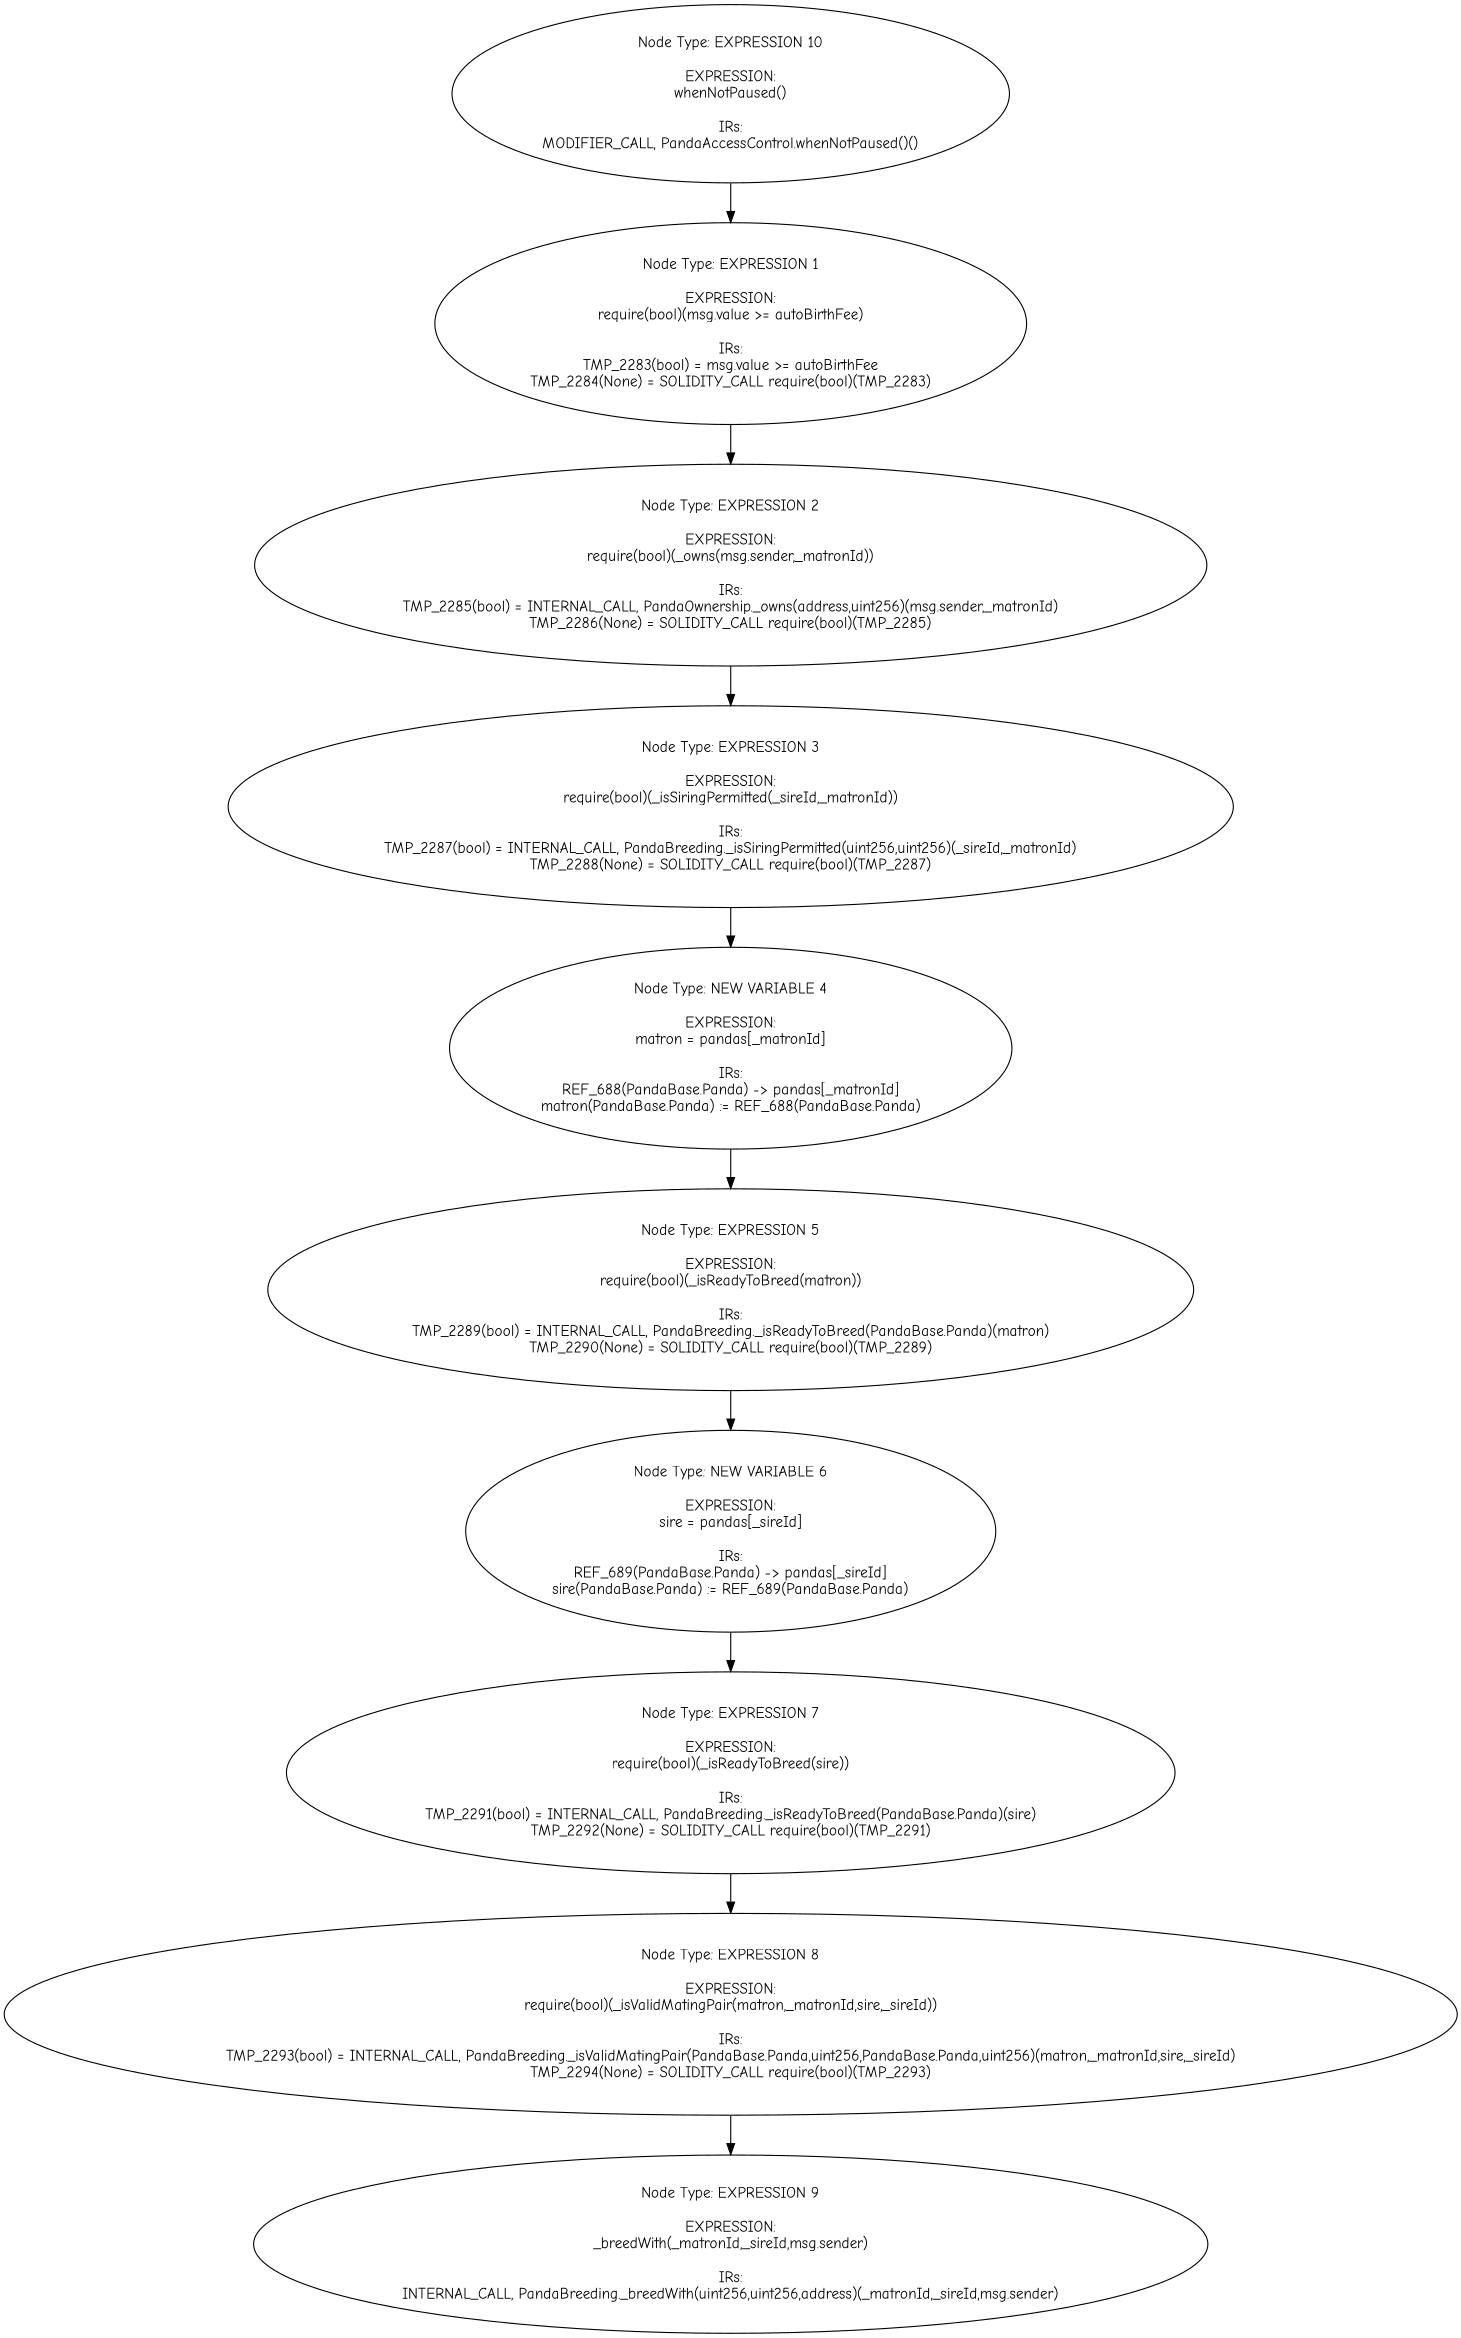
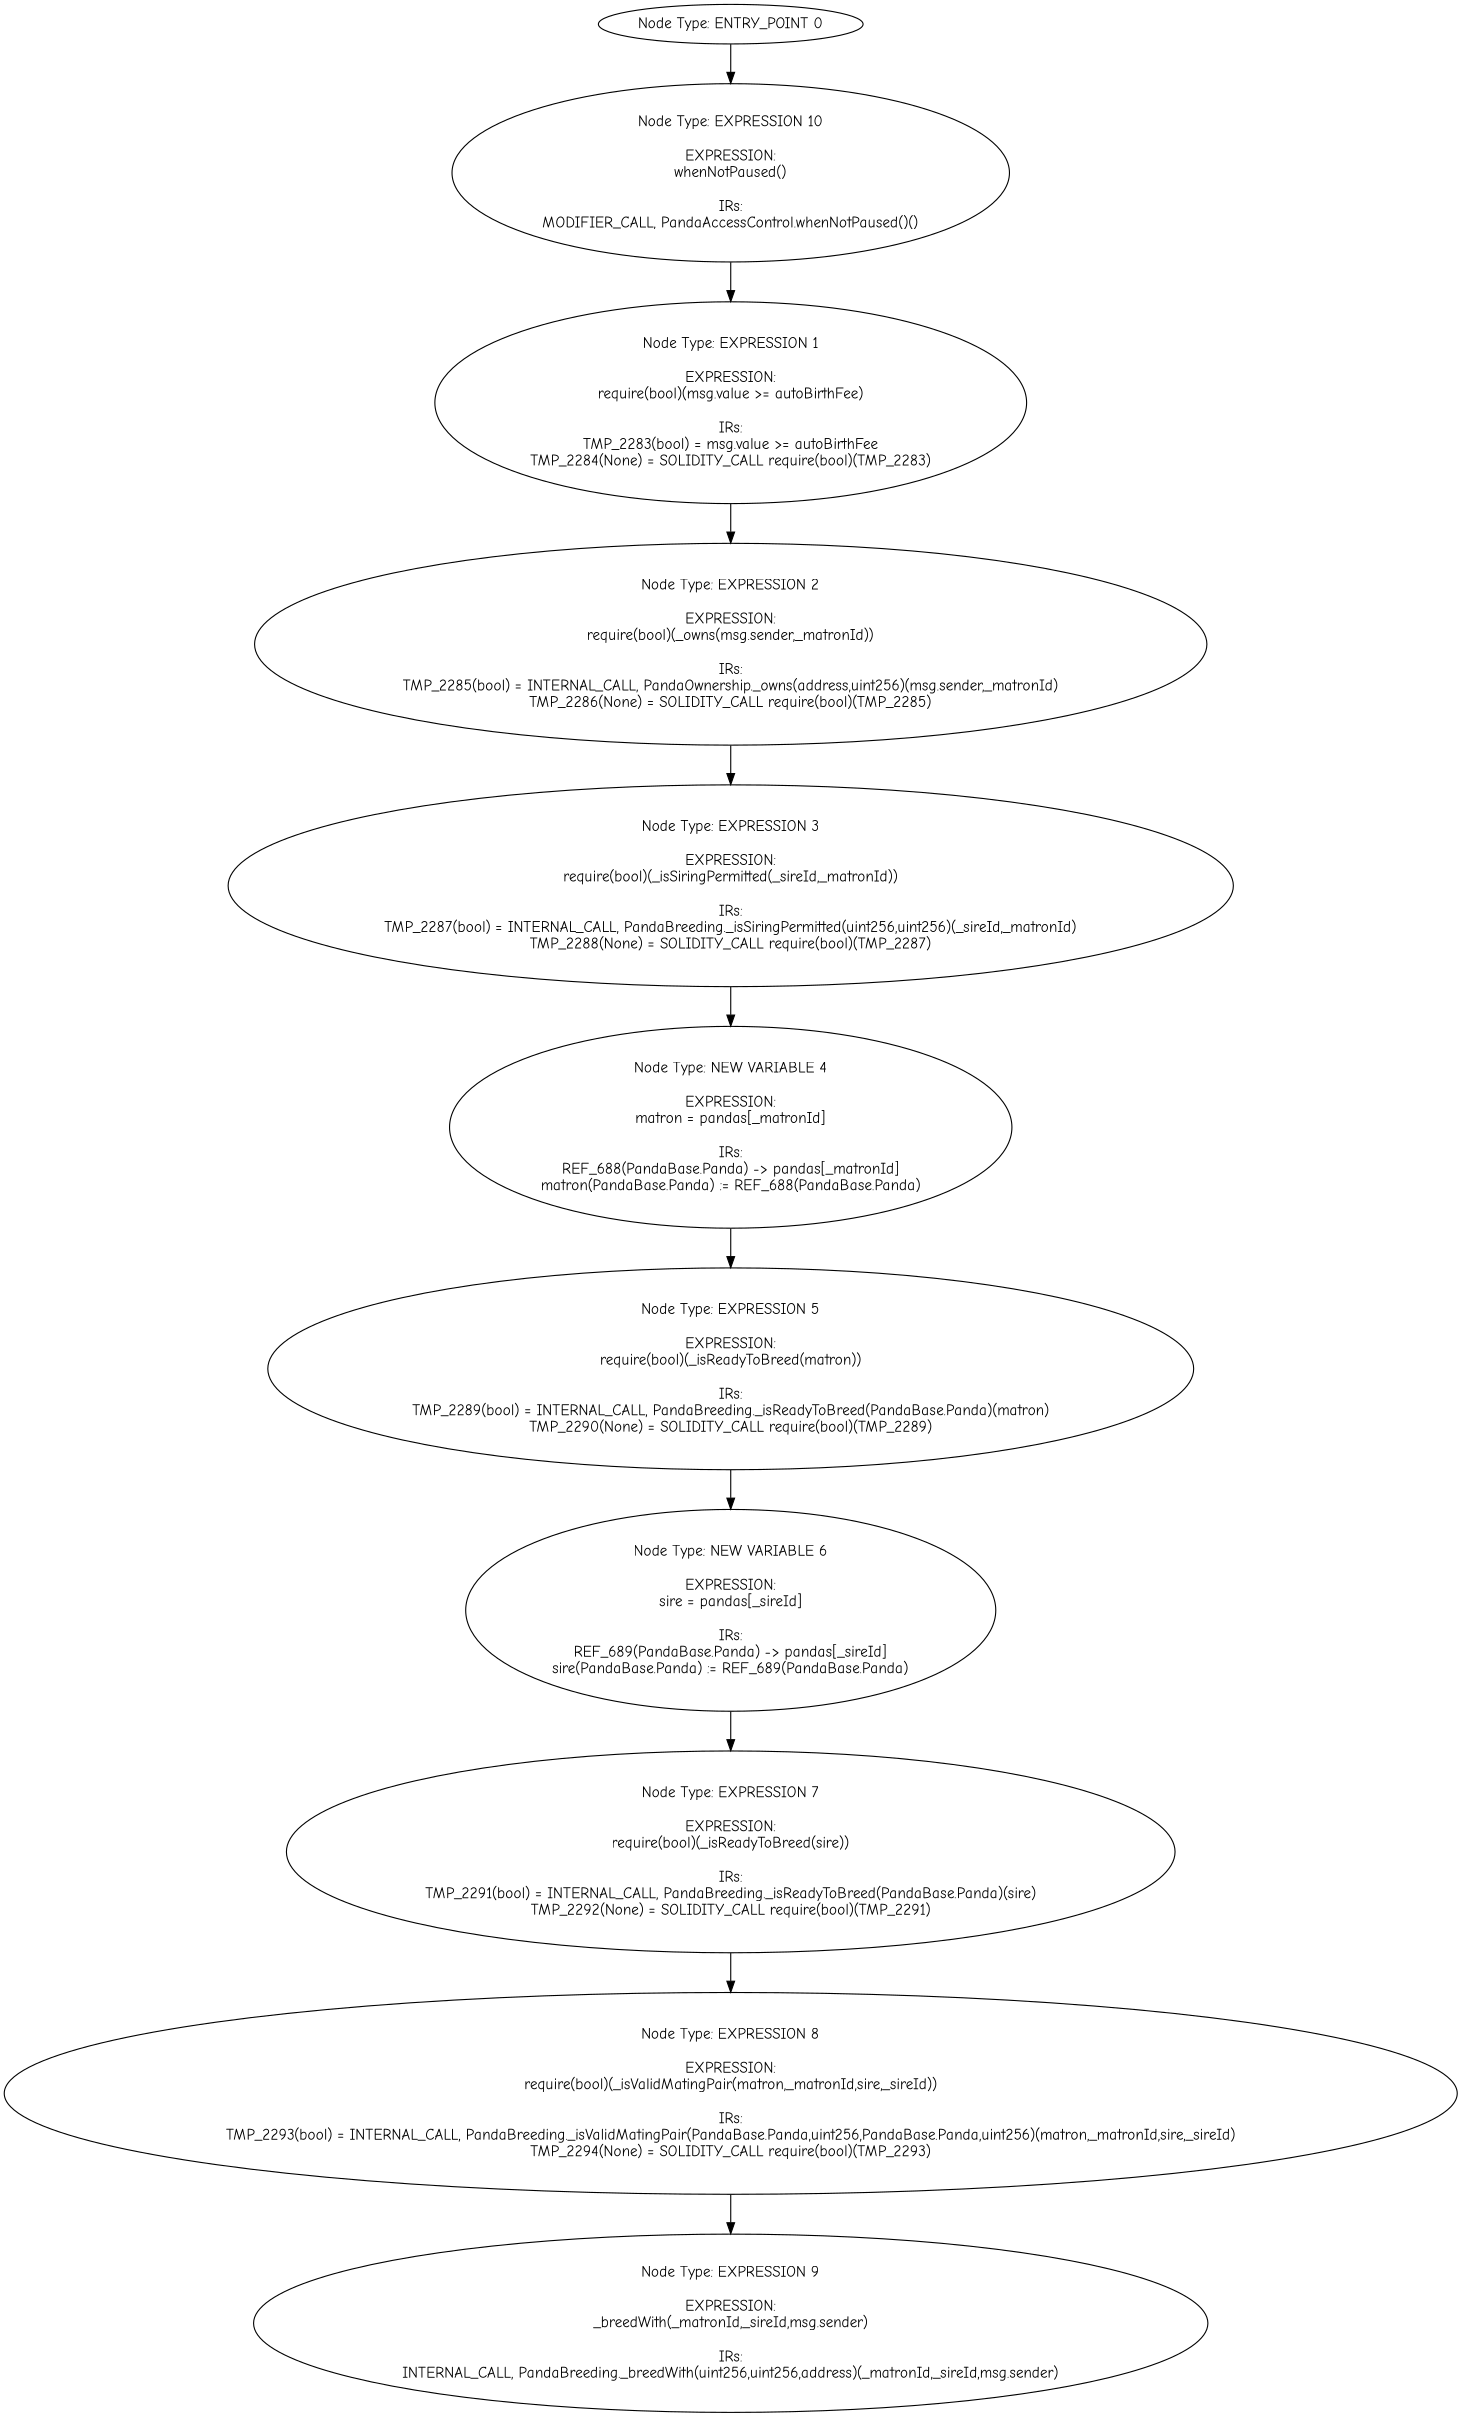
node "Node Type: ENTRY_POINT 0": added
